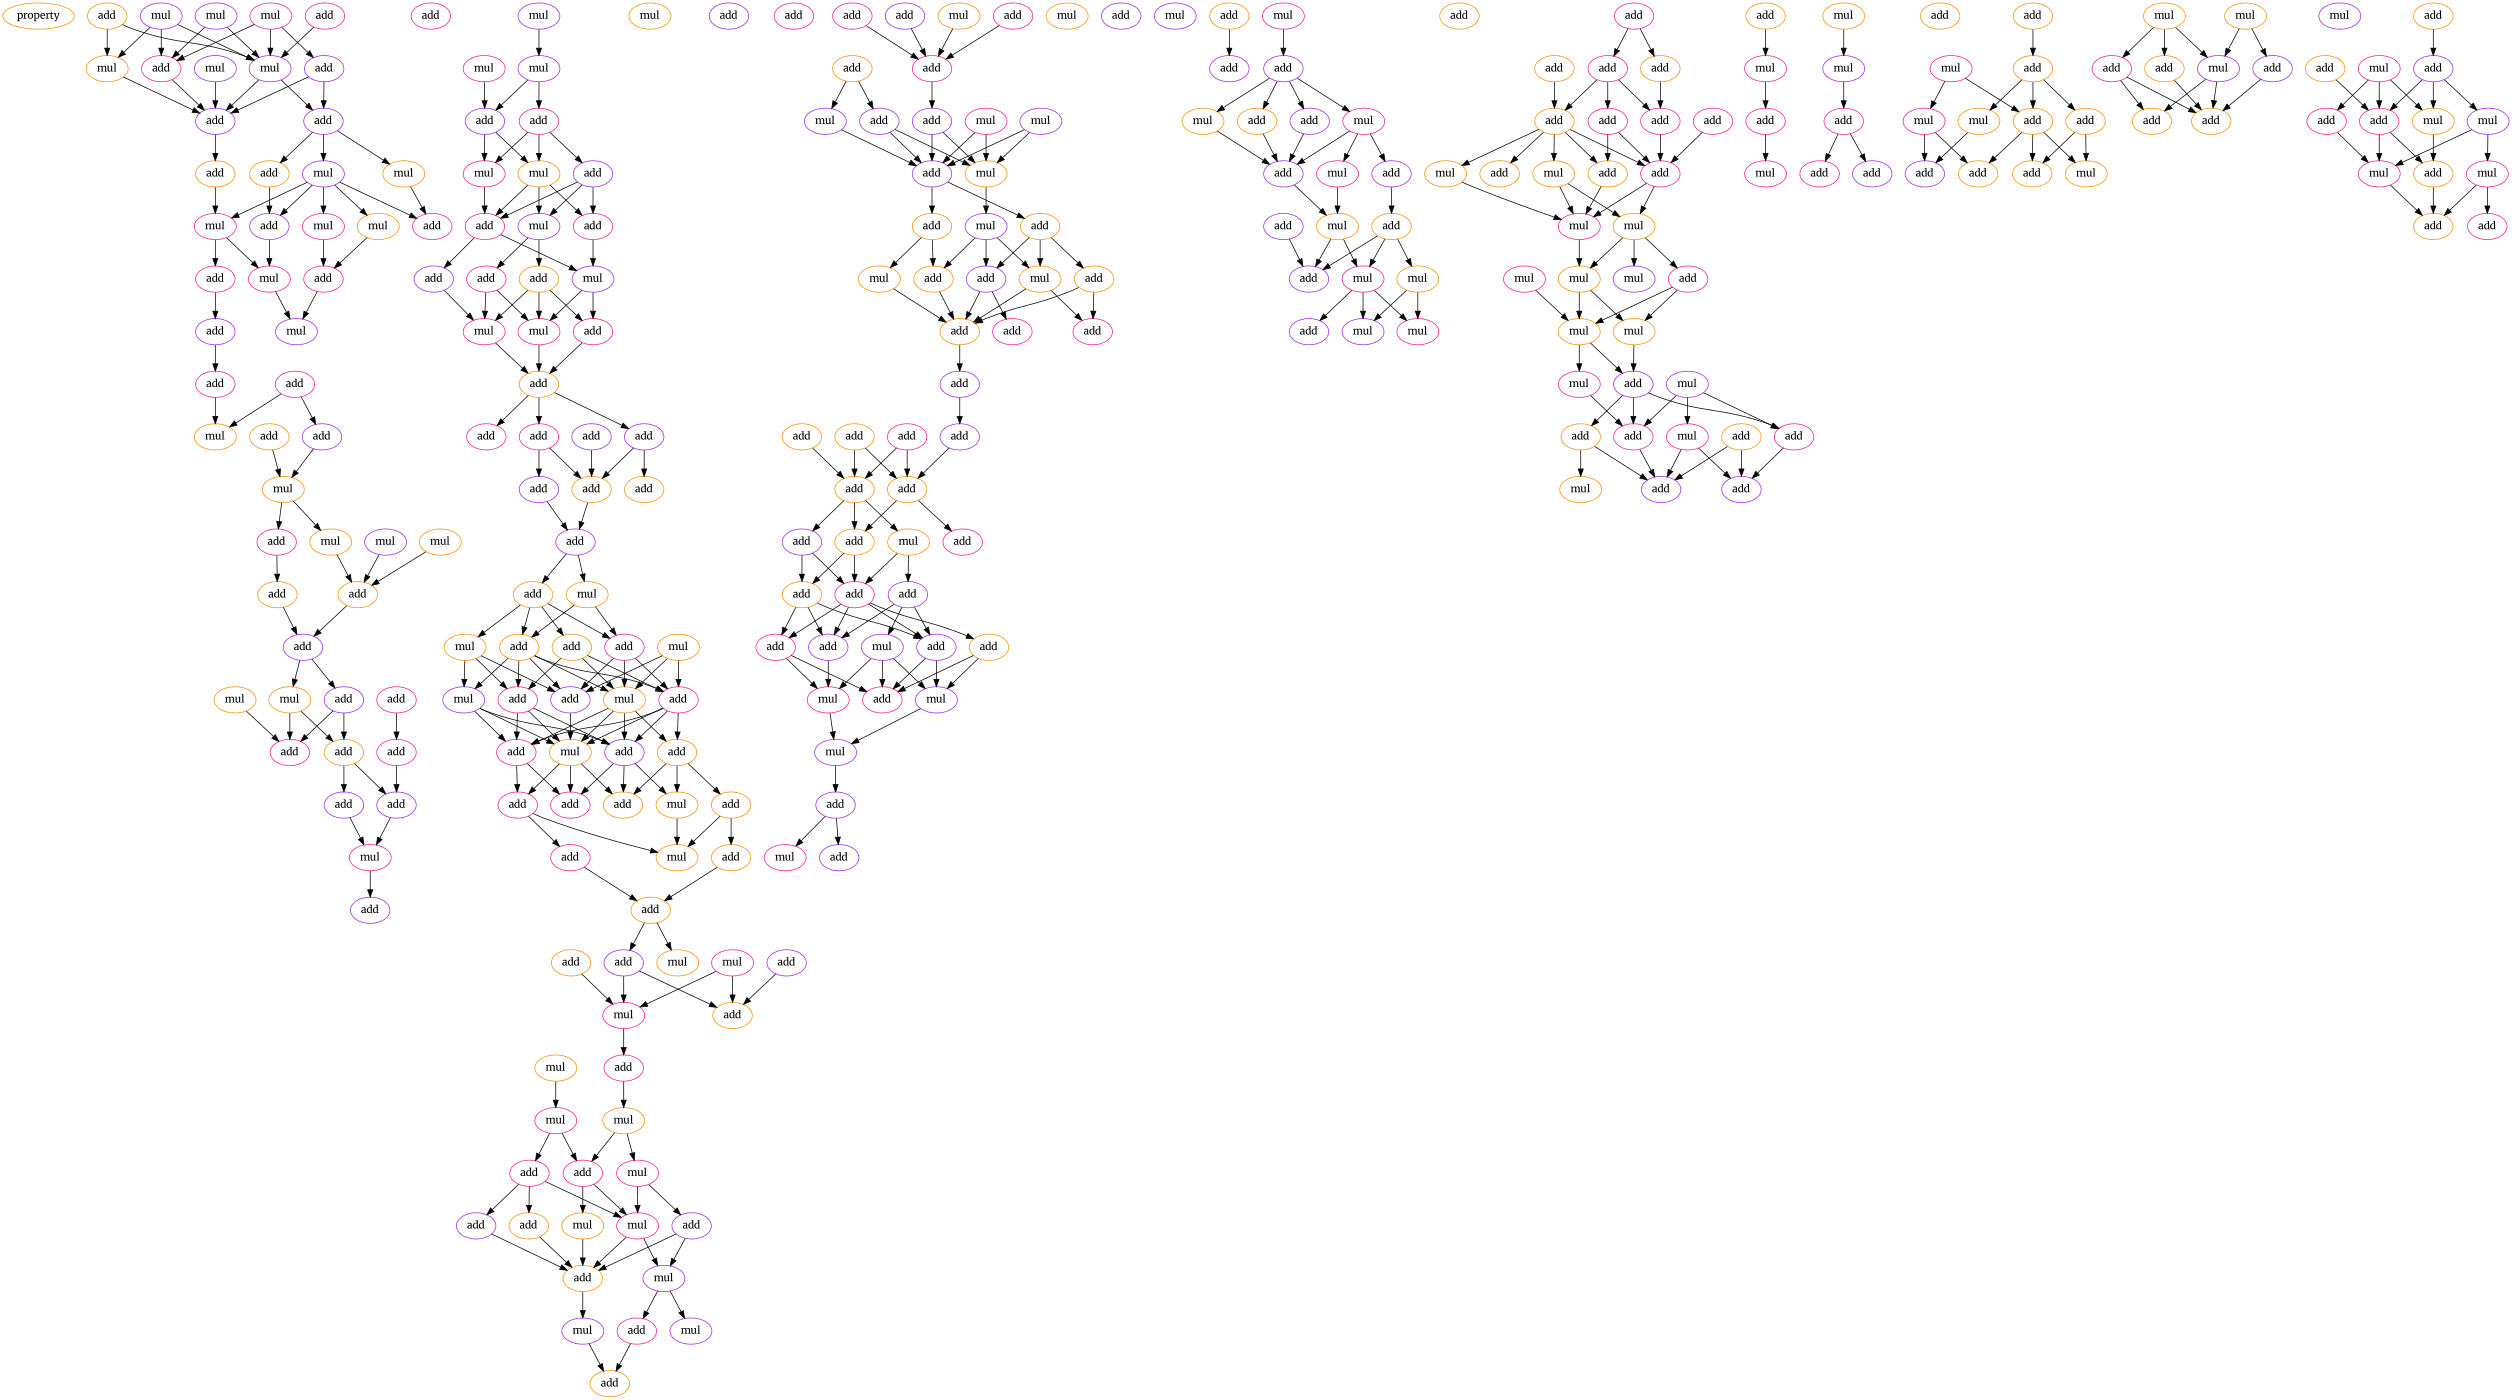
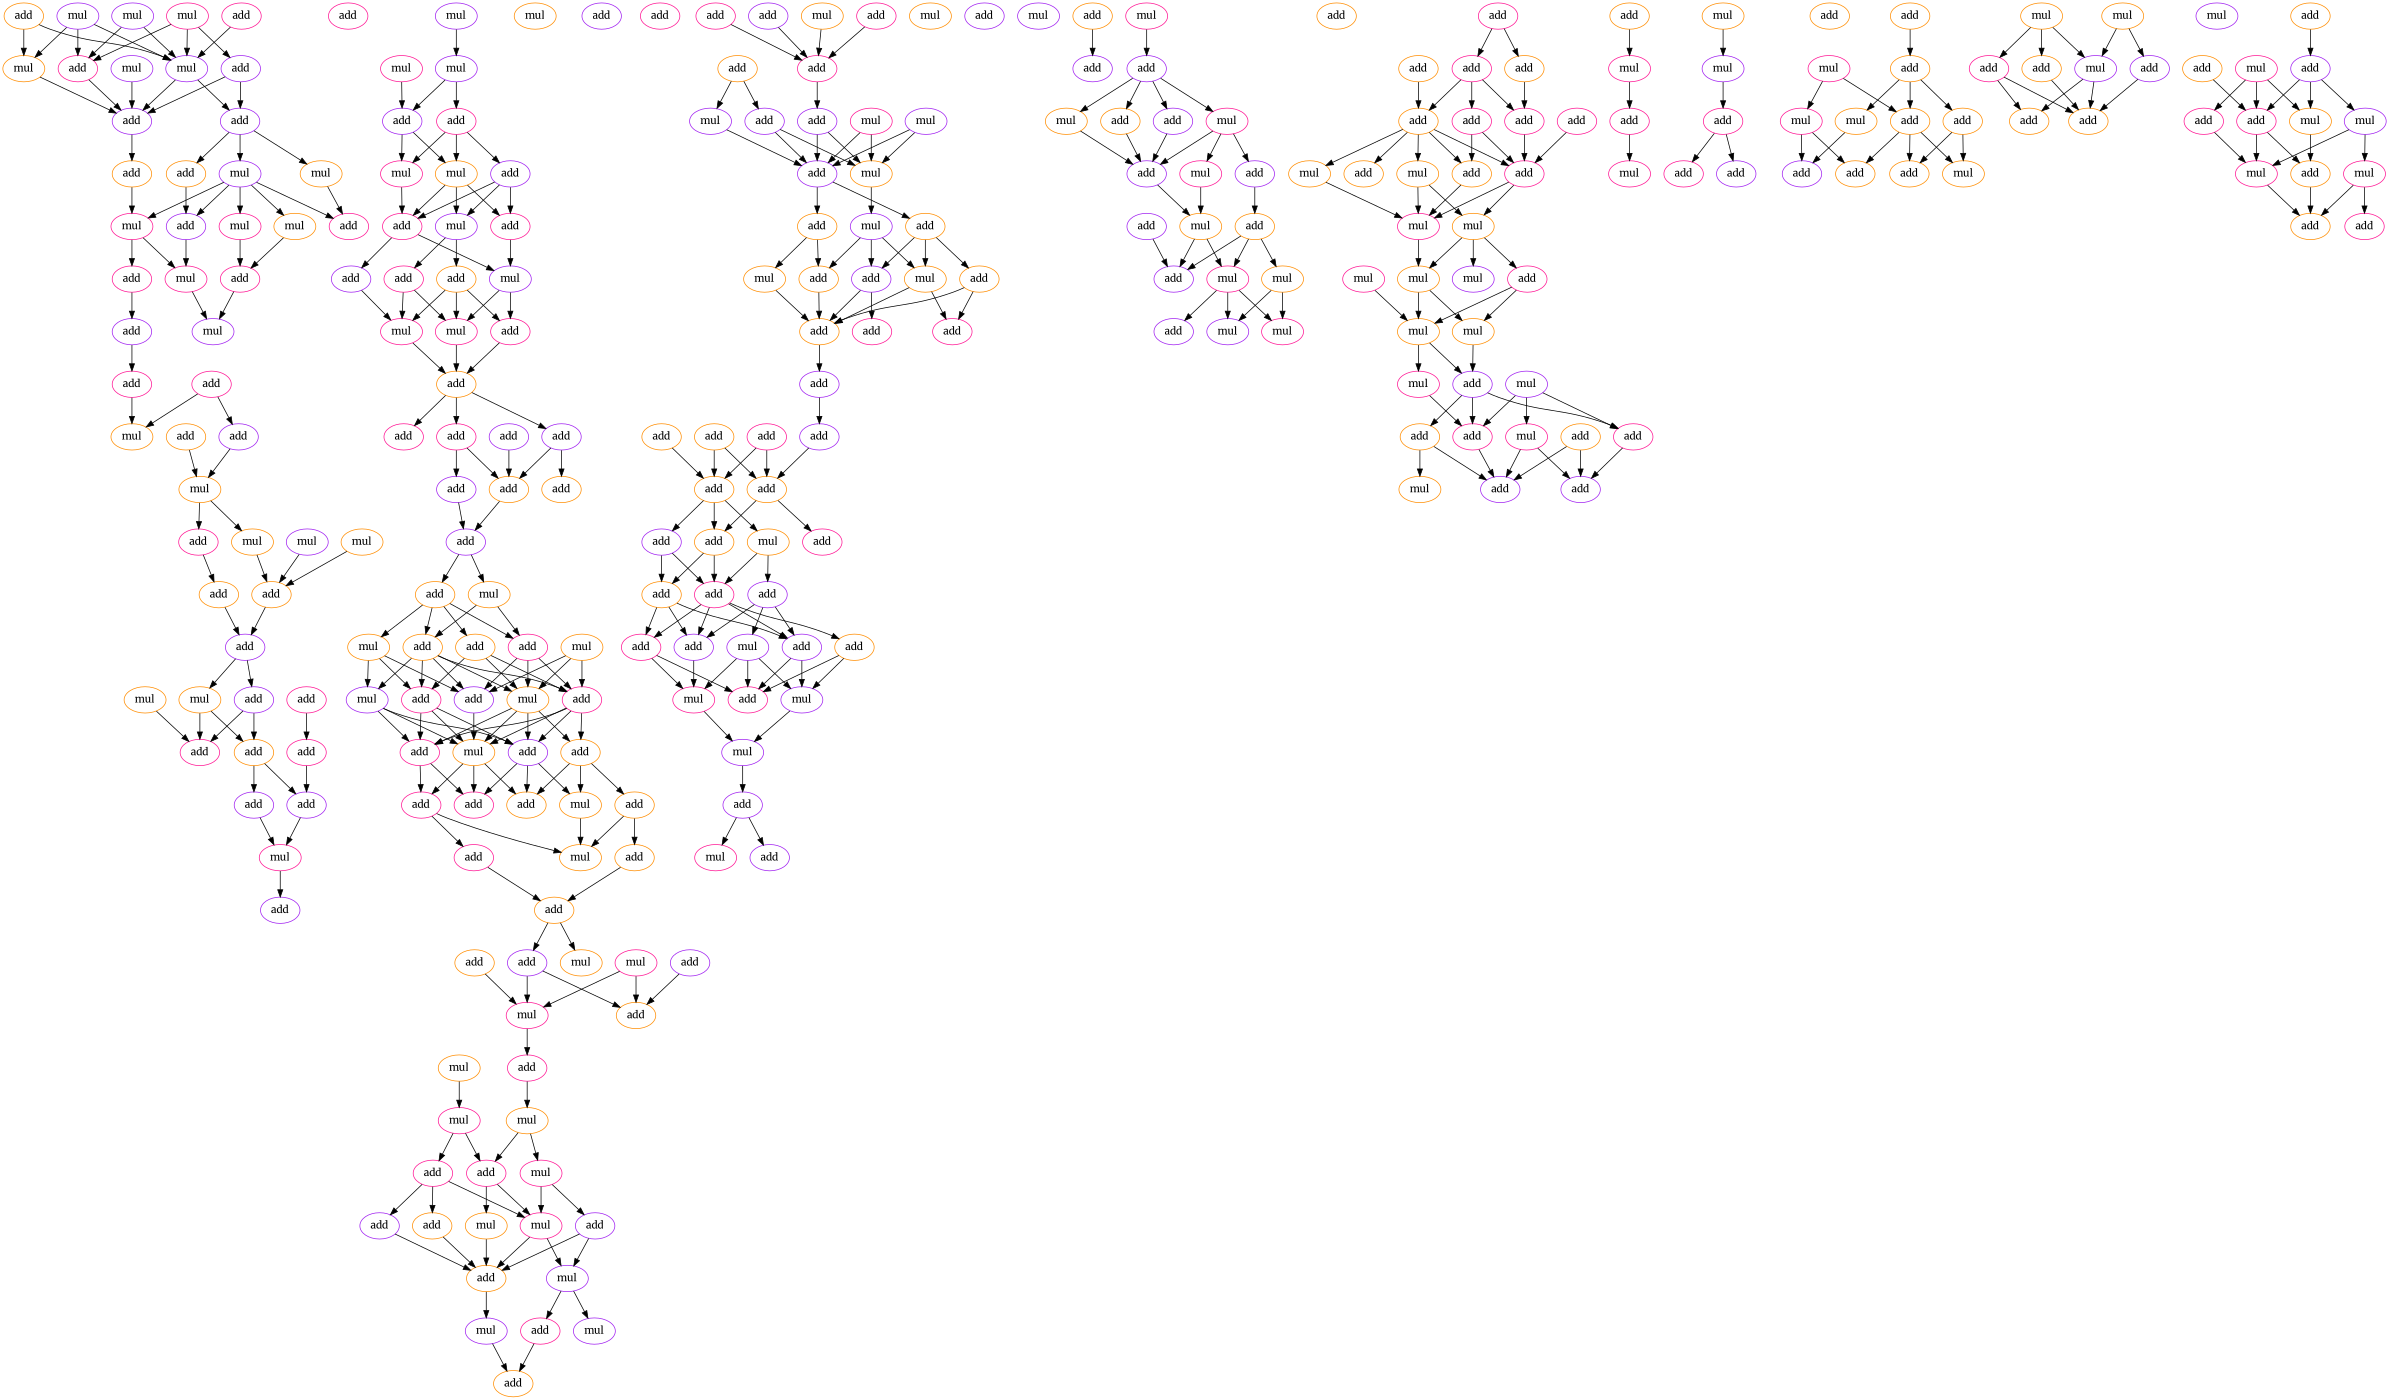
node "property": removed
